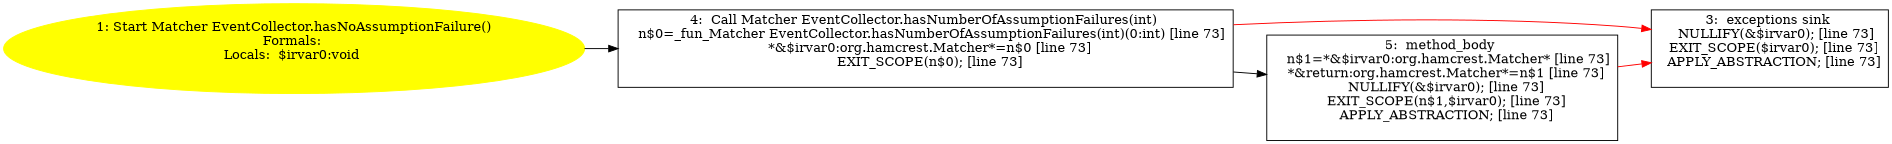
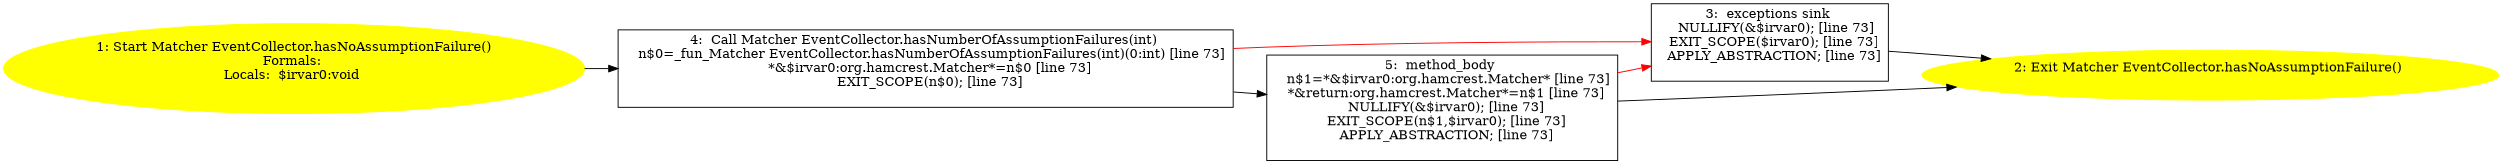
node "2: Exit Matcher EventCollector.hasNoAssumptionFailure()": added
